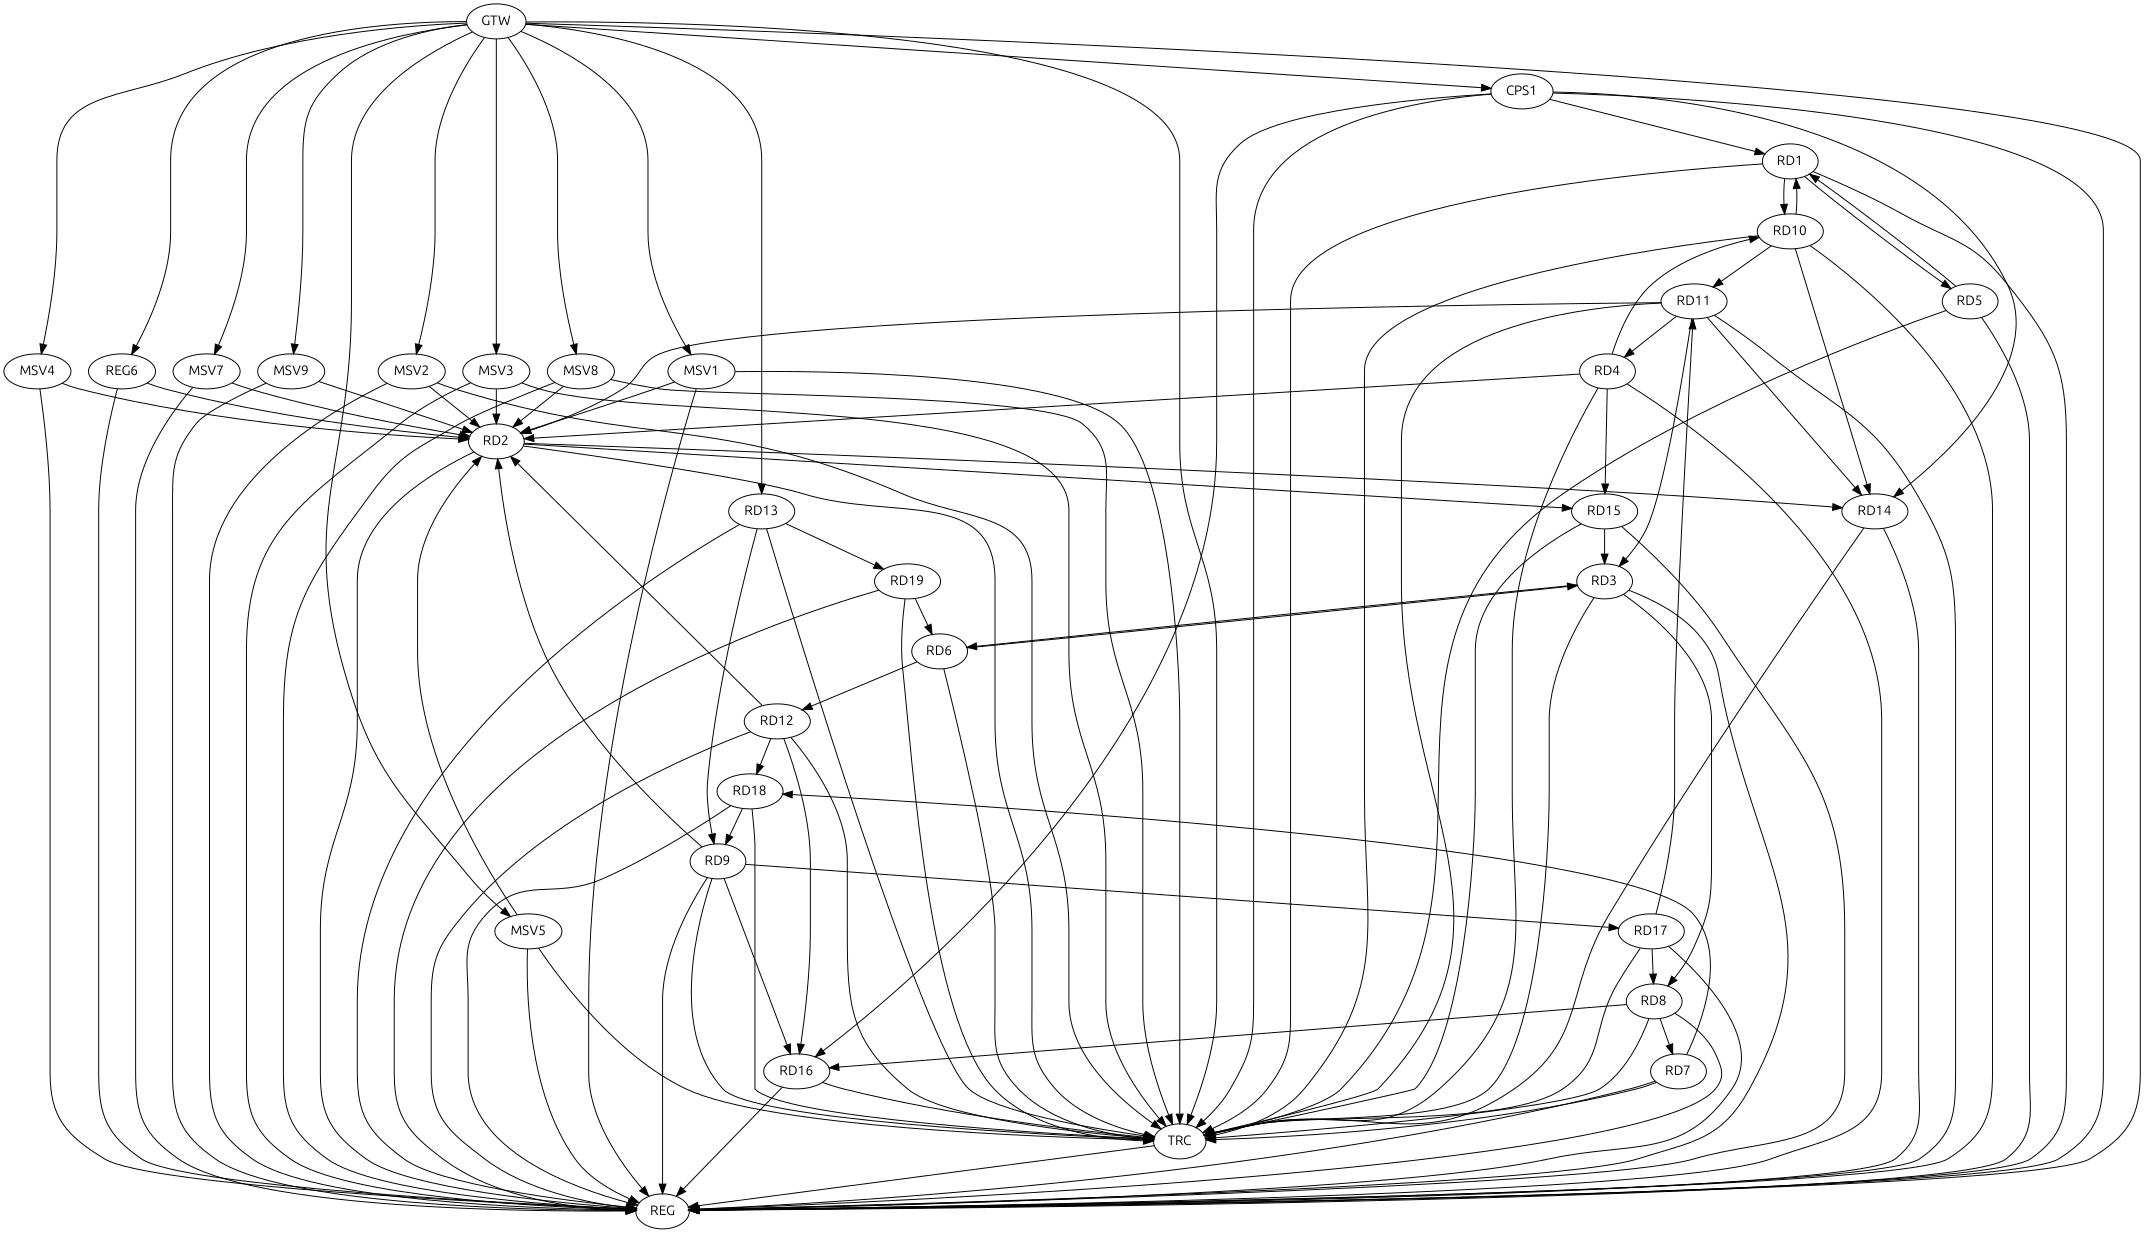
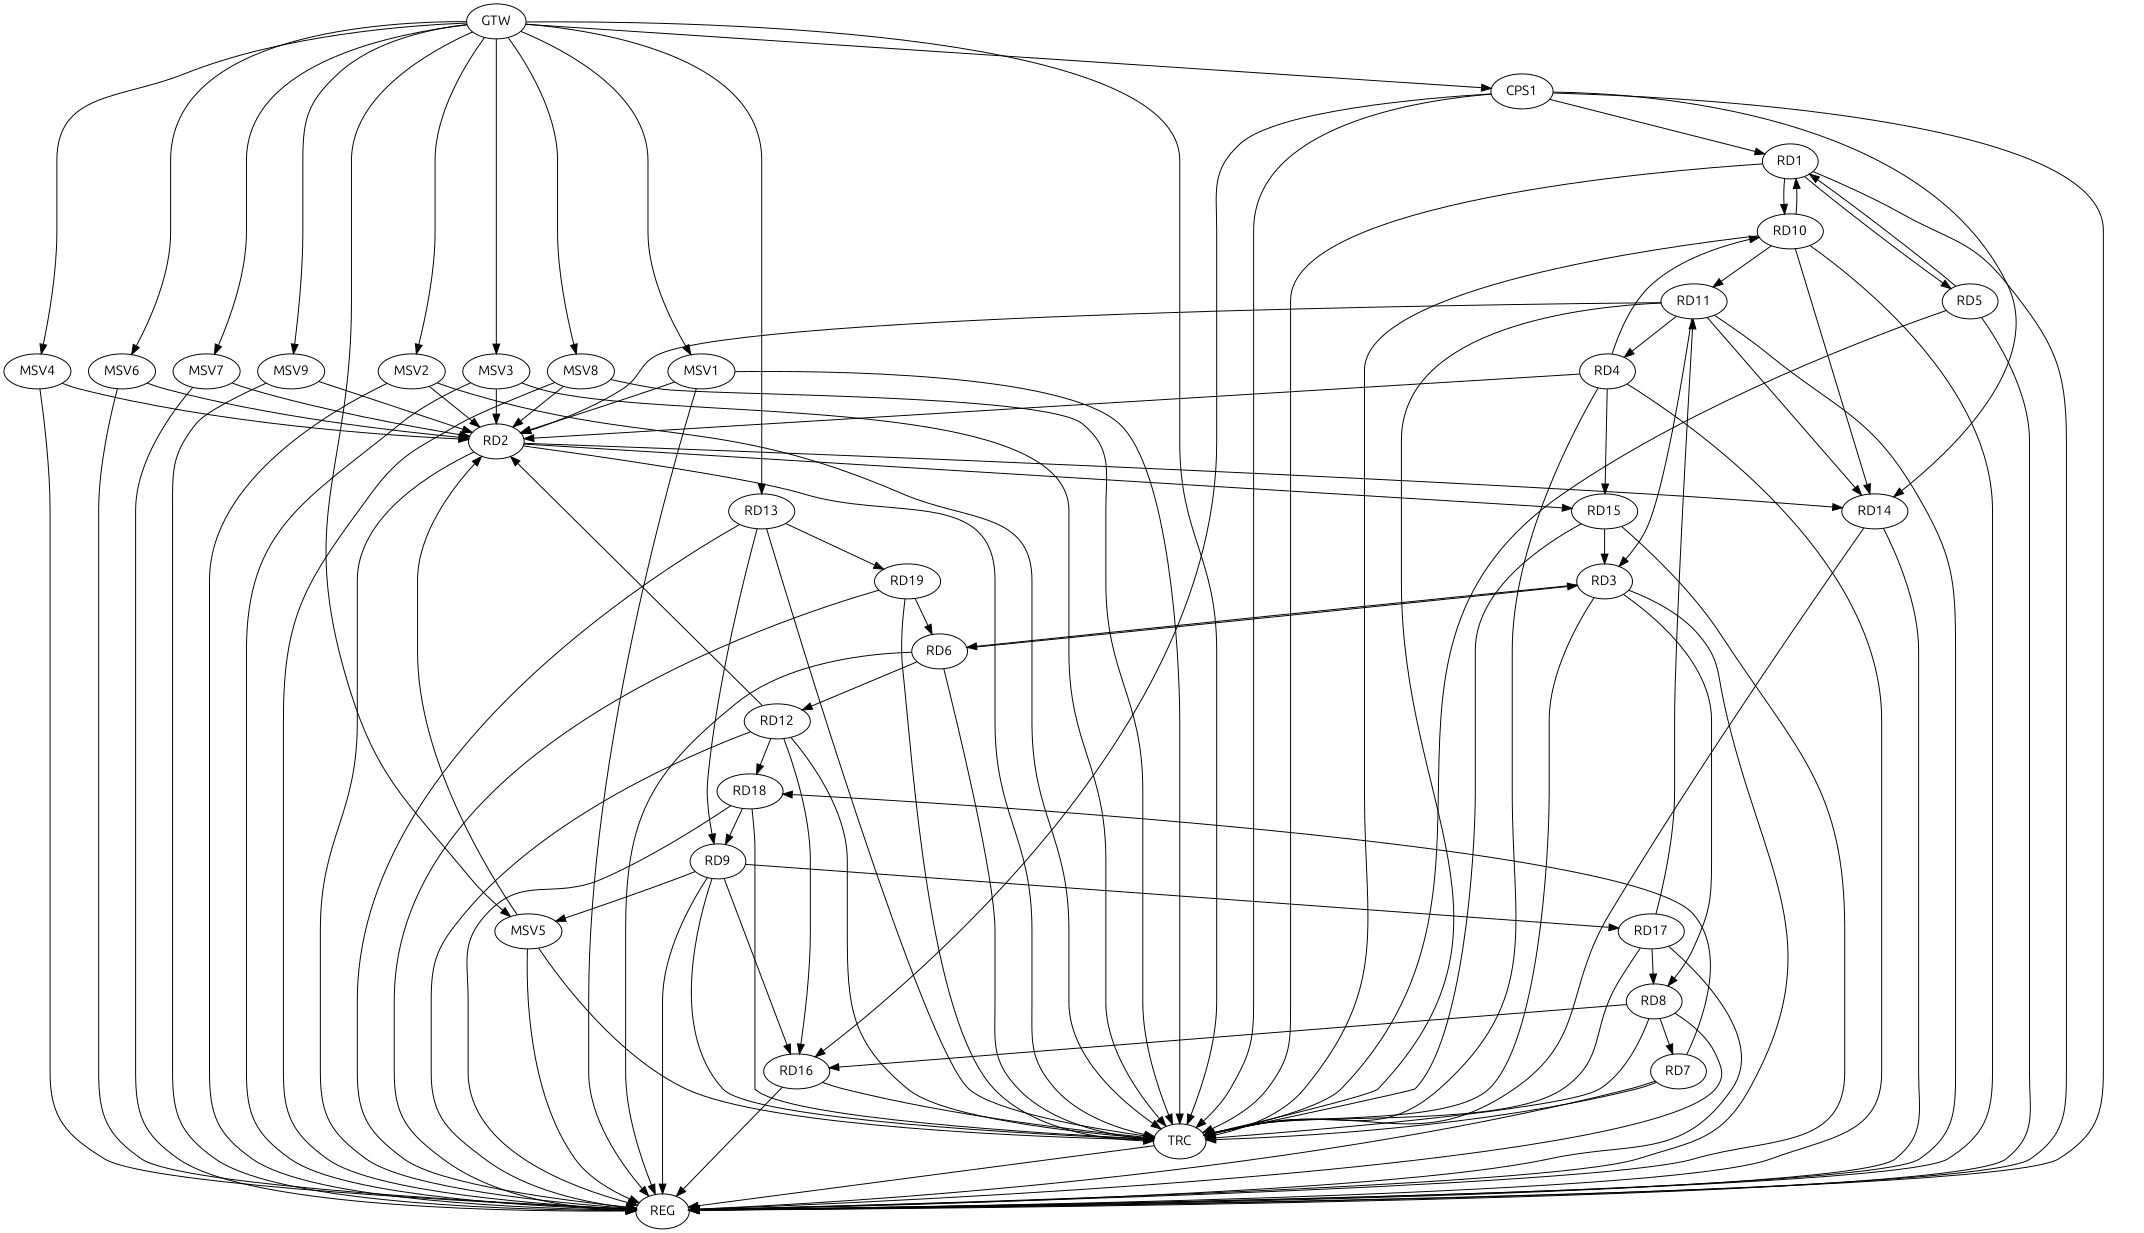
node "REG6": label "REG6" -> "MSV6"
edge "GTW" -> "REG": now "RD6" -> "REG"
edge "RD9" -> "RD2": now "RD9" -> "MSV5"
